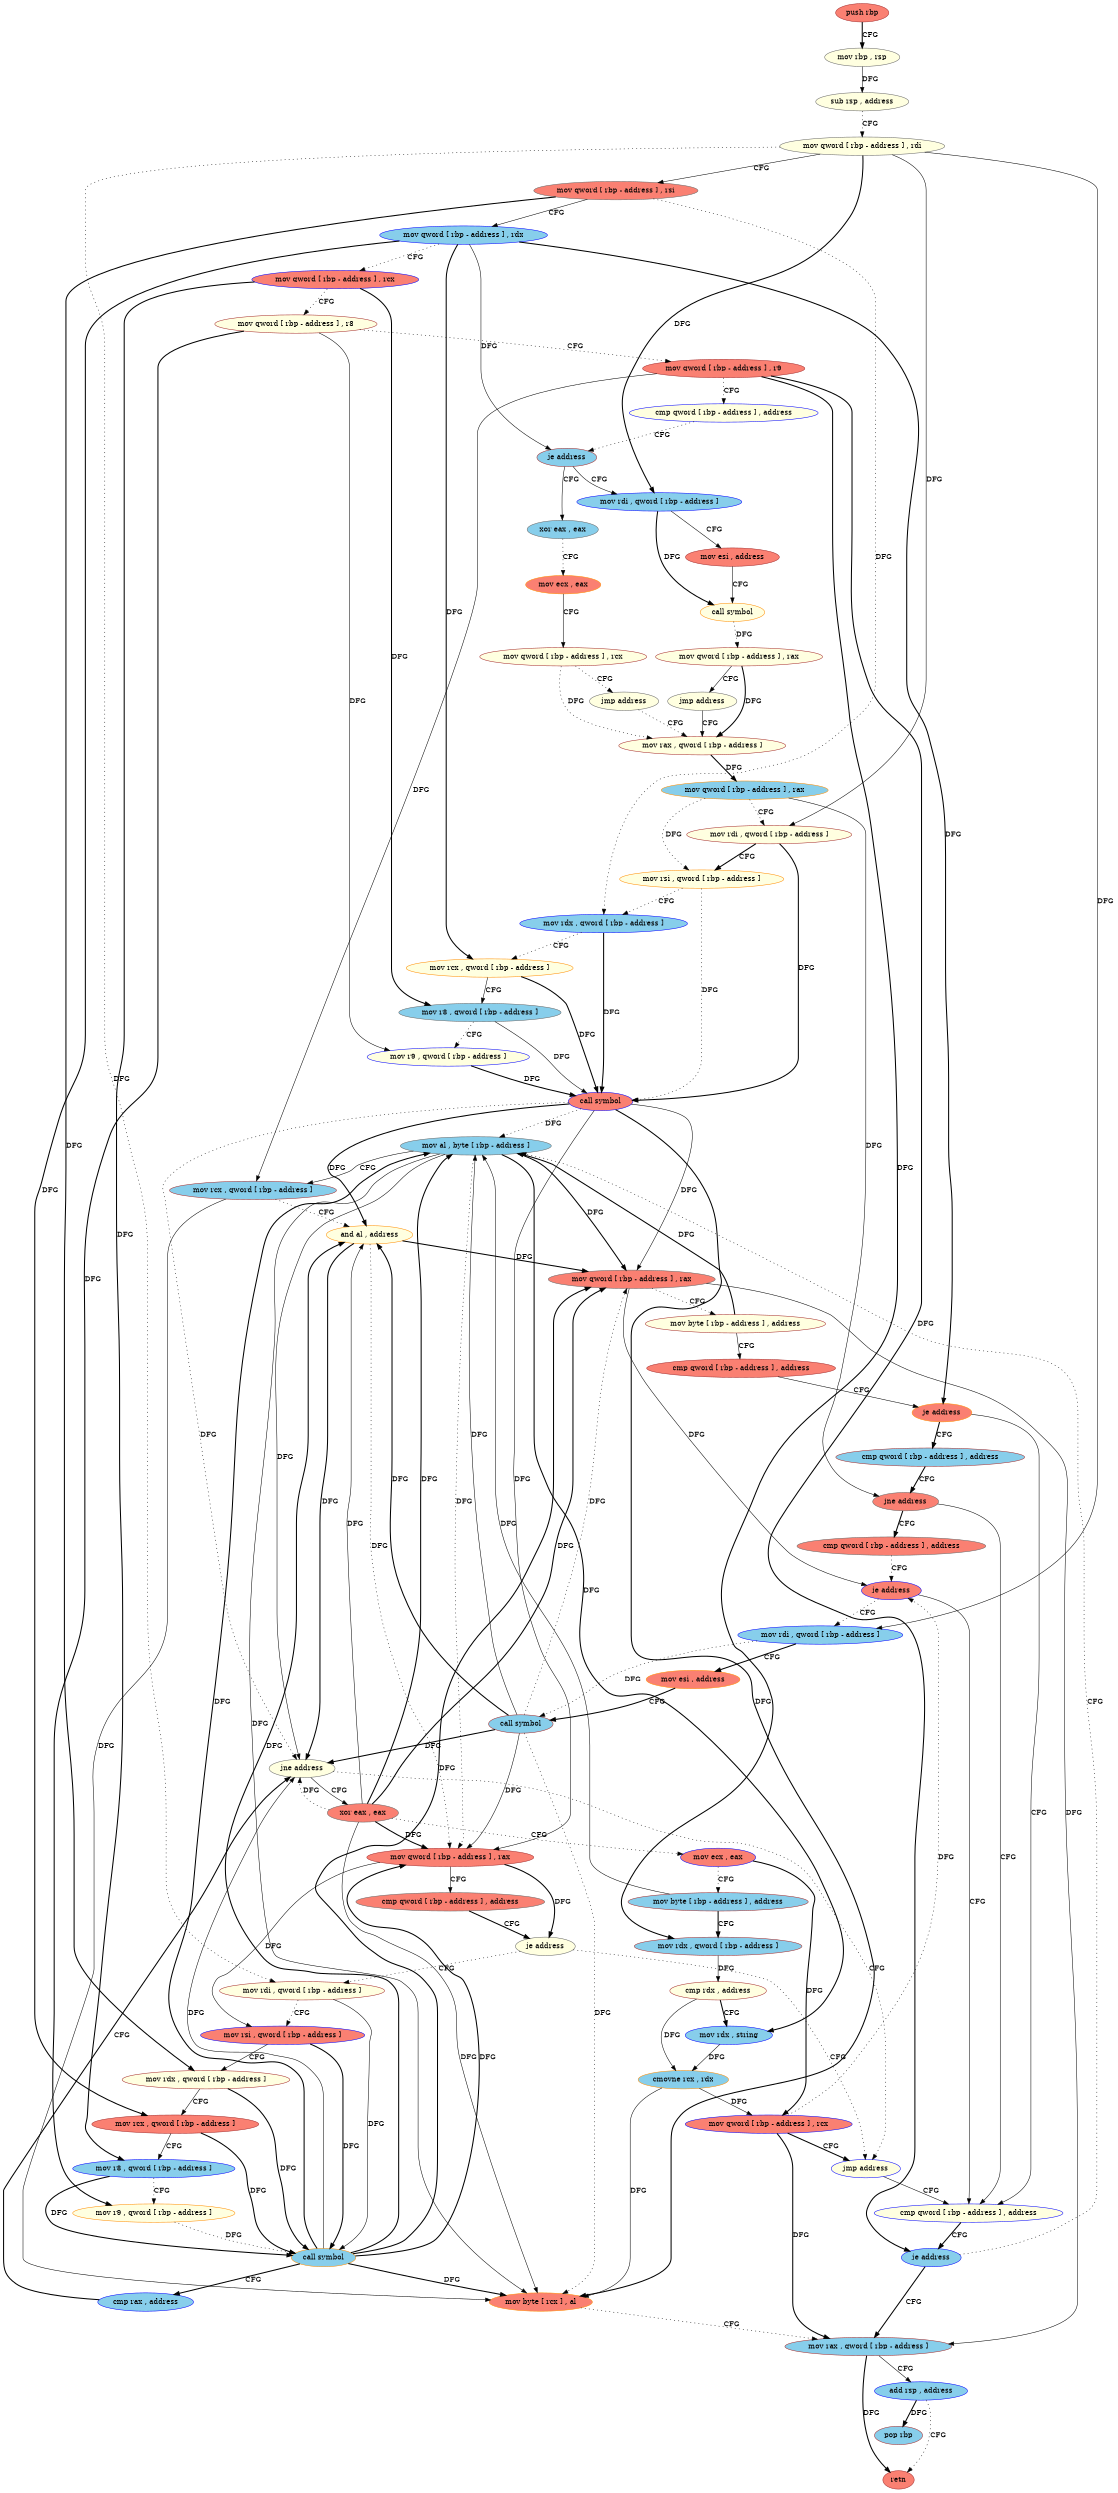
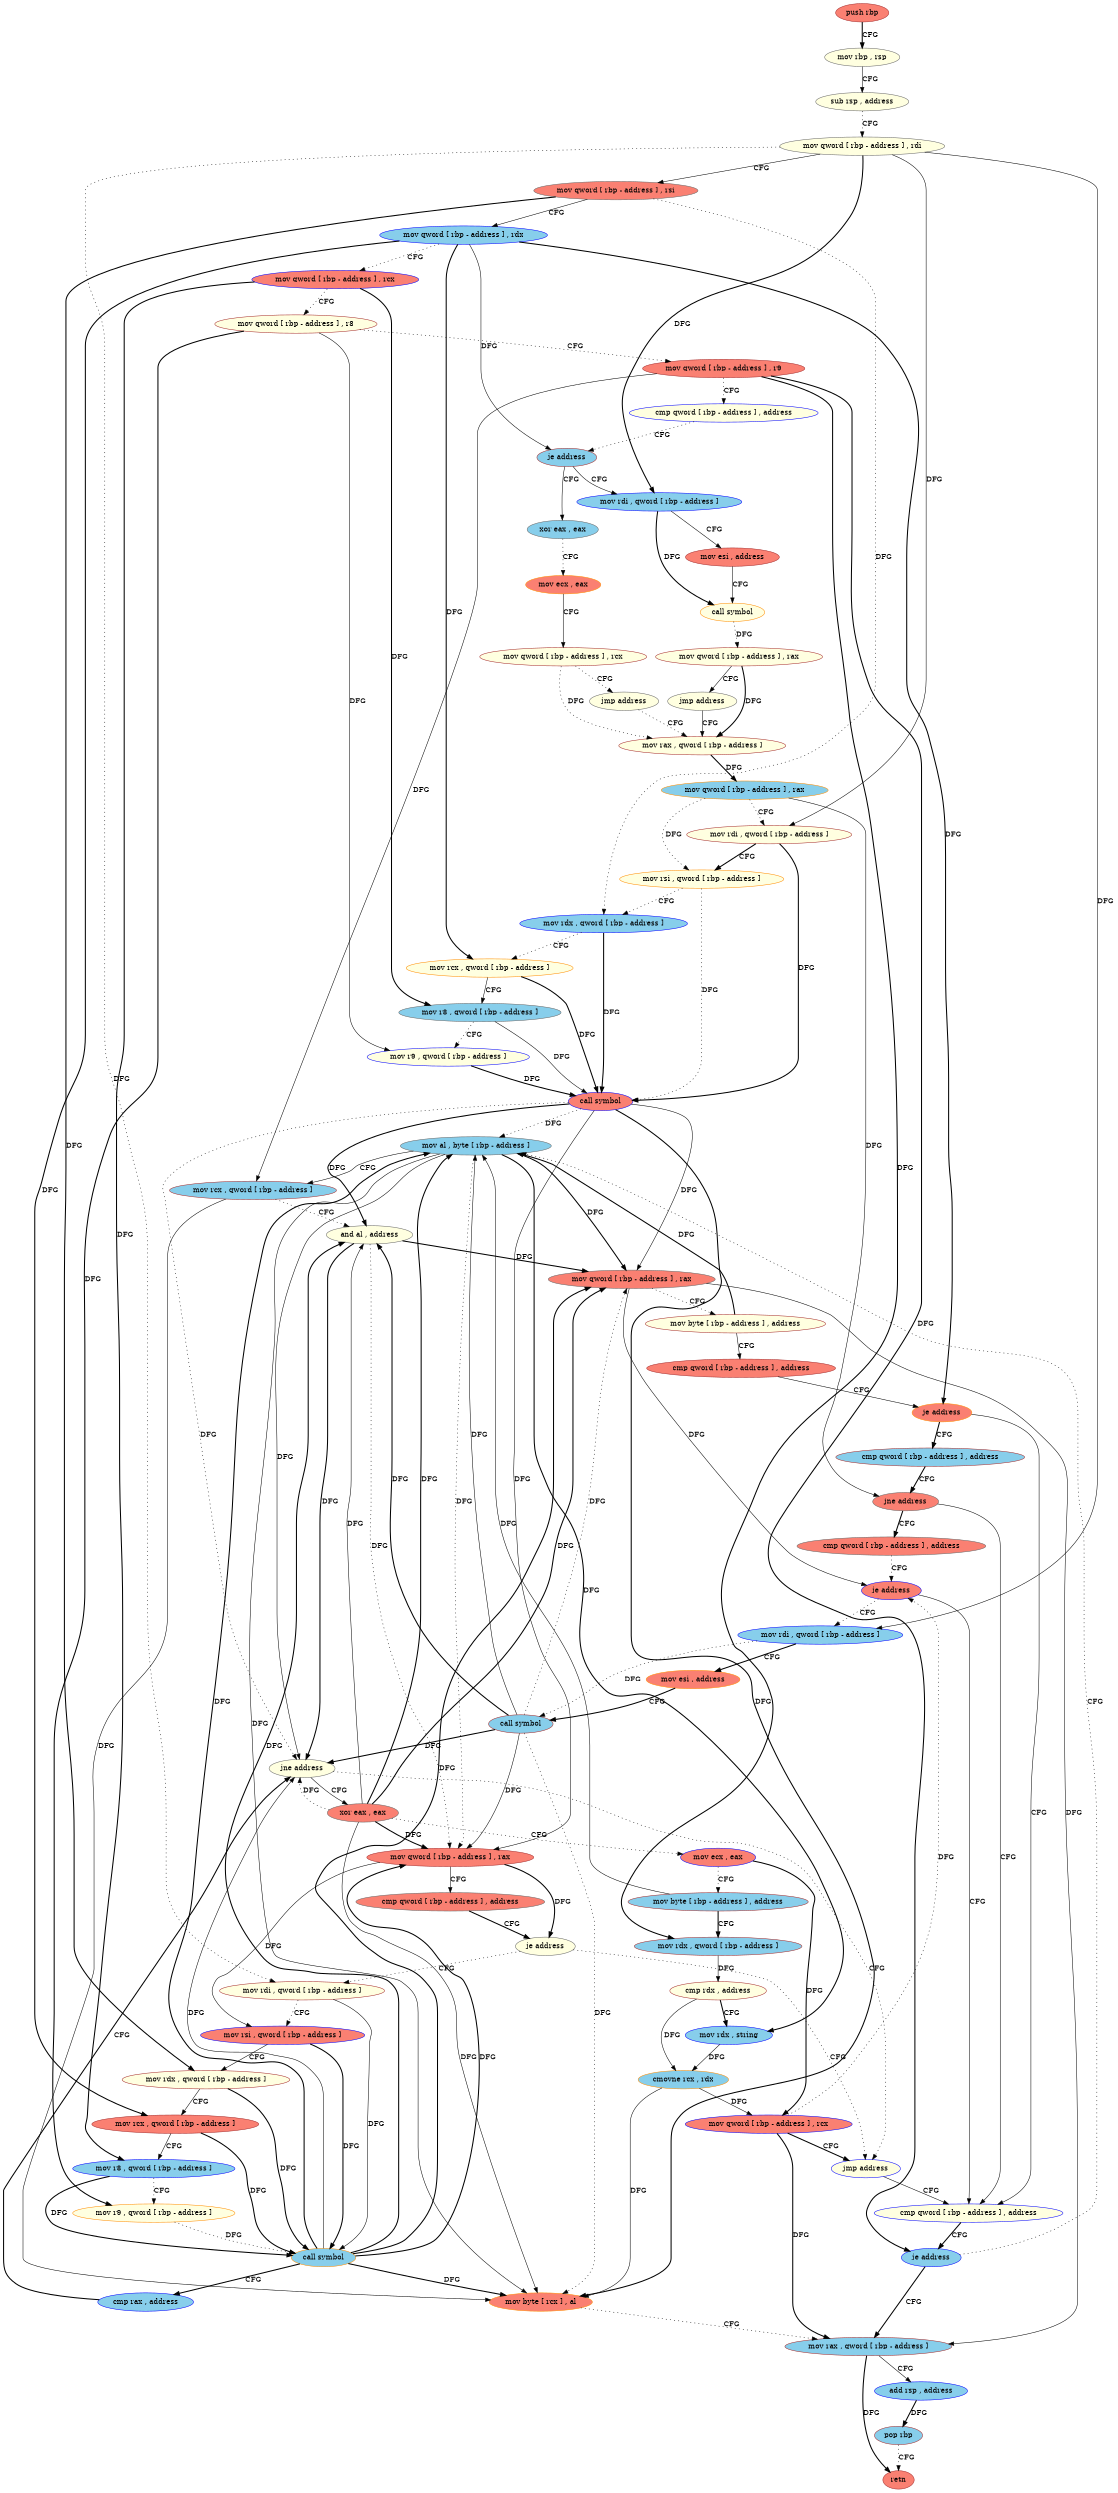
edge "mov rbp , rsp" -> "sub rsp , address": label "DFG" -> "CFG"
node "and al , address": color darkorange -> gray40
edge "add rsp , address" -> "retn": now "pop rbp" -> "retn"
